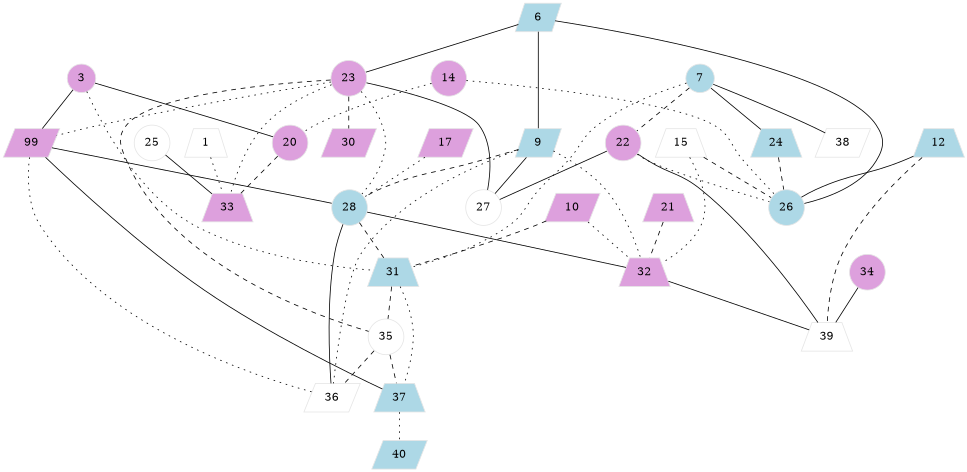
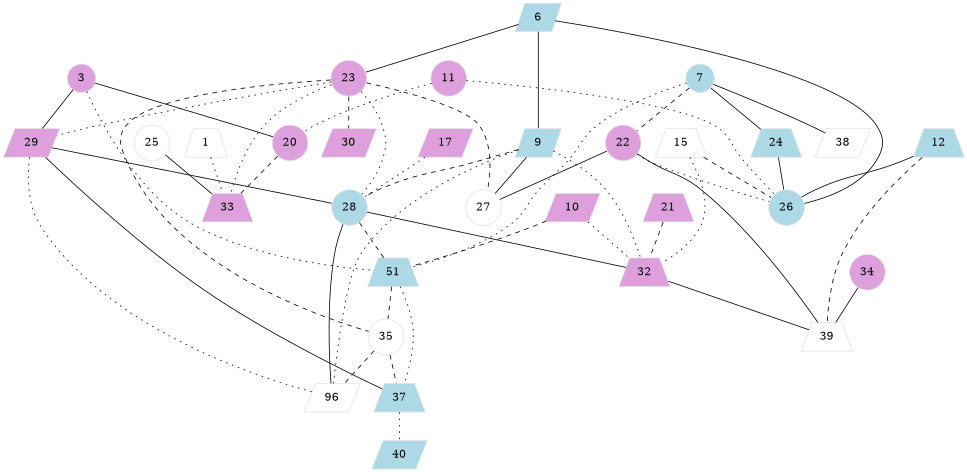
node "14": label "14" -> "11"
edge "23" -- "27": style solid -> dashed
node "99": label "99" -> "29"
edge "24" -- "26": style dashed -> solid
node "31": label "31" -> "51"
node "36": label "36" -> "96"
